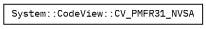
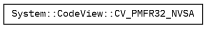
node "System::CodeView::CV_PMFR31_NVSA": label "System::CodeView::CV_PMFR31_NVSA" -> "System::CodeView::CV_PMFR32_NVSA"
